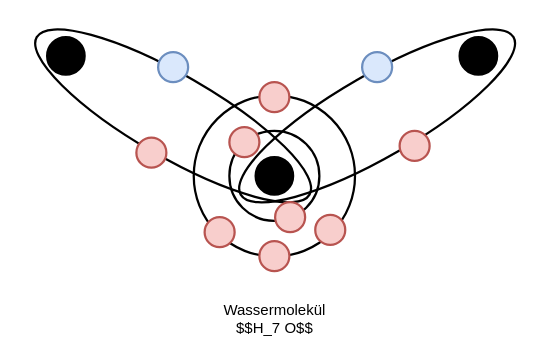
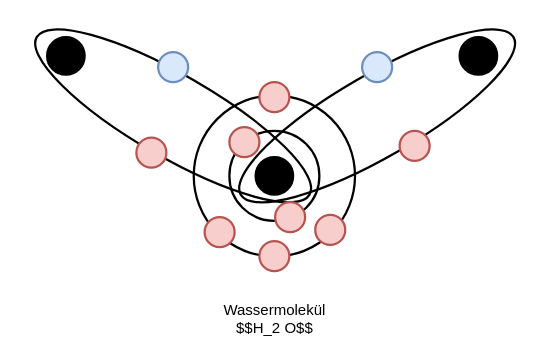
node "Wassermolekül$$H_7 O$$": label "Wassermolekül$$H_7 O$$" -> "Wassermolekül$$H_2 O$$"
